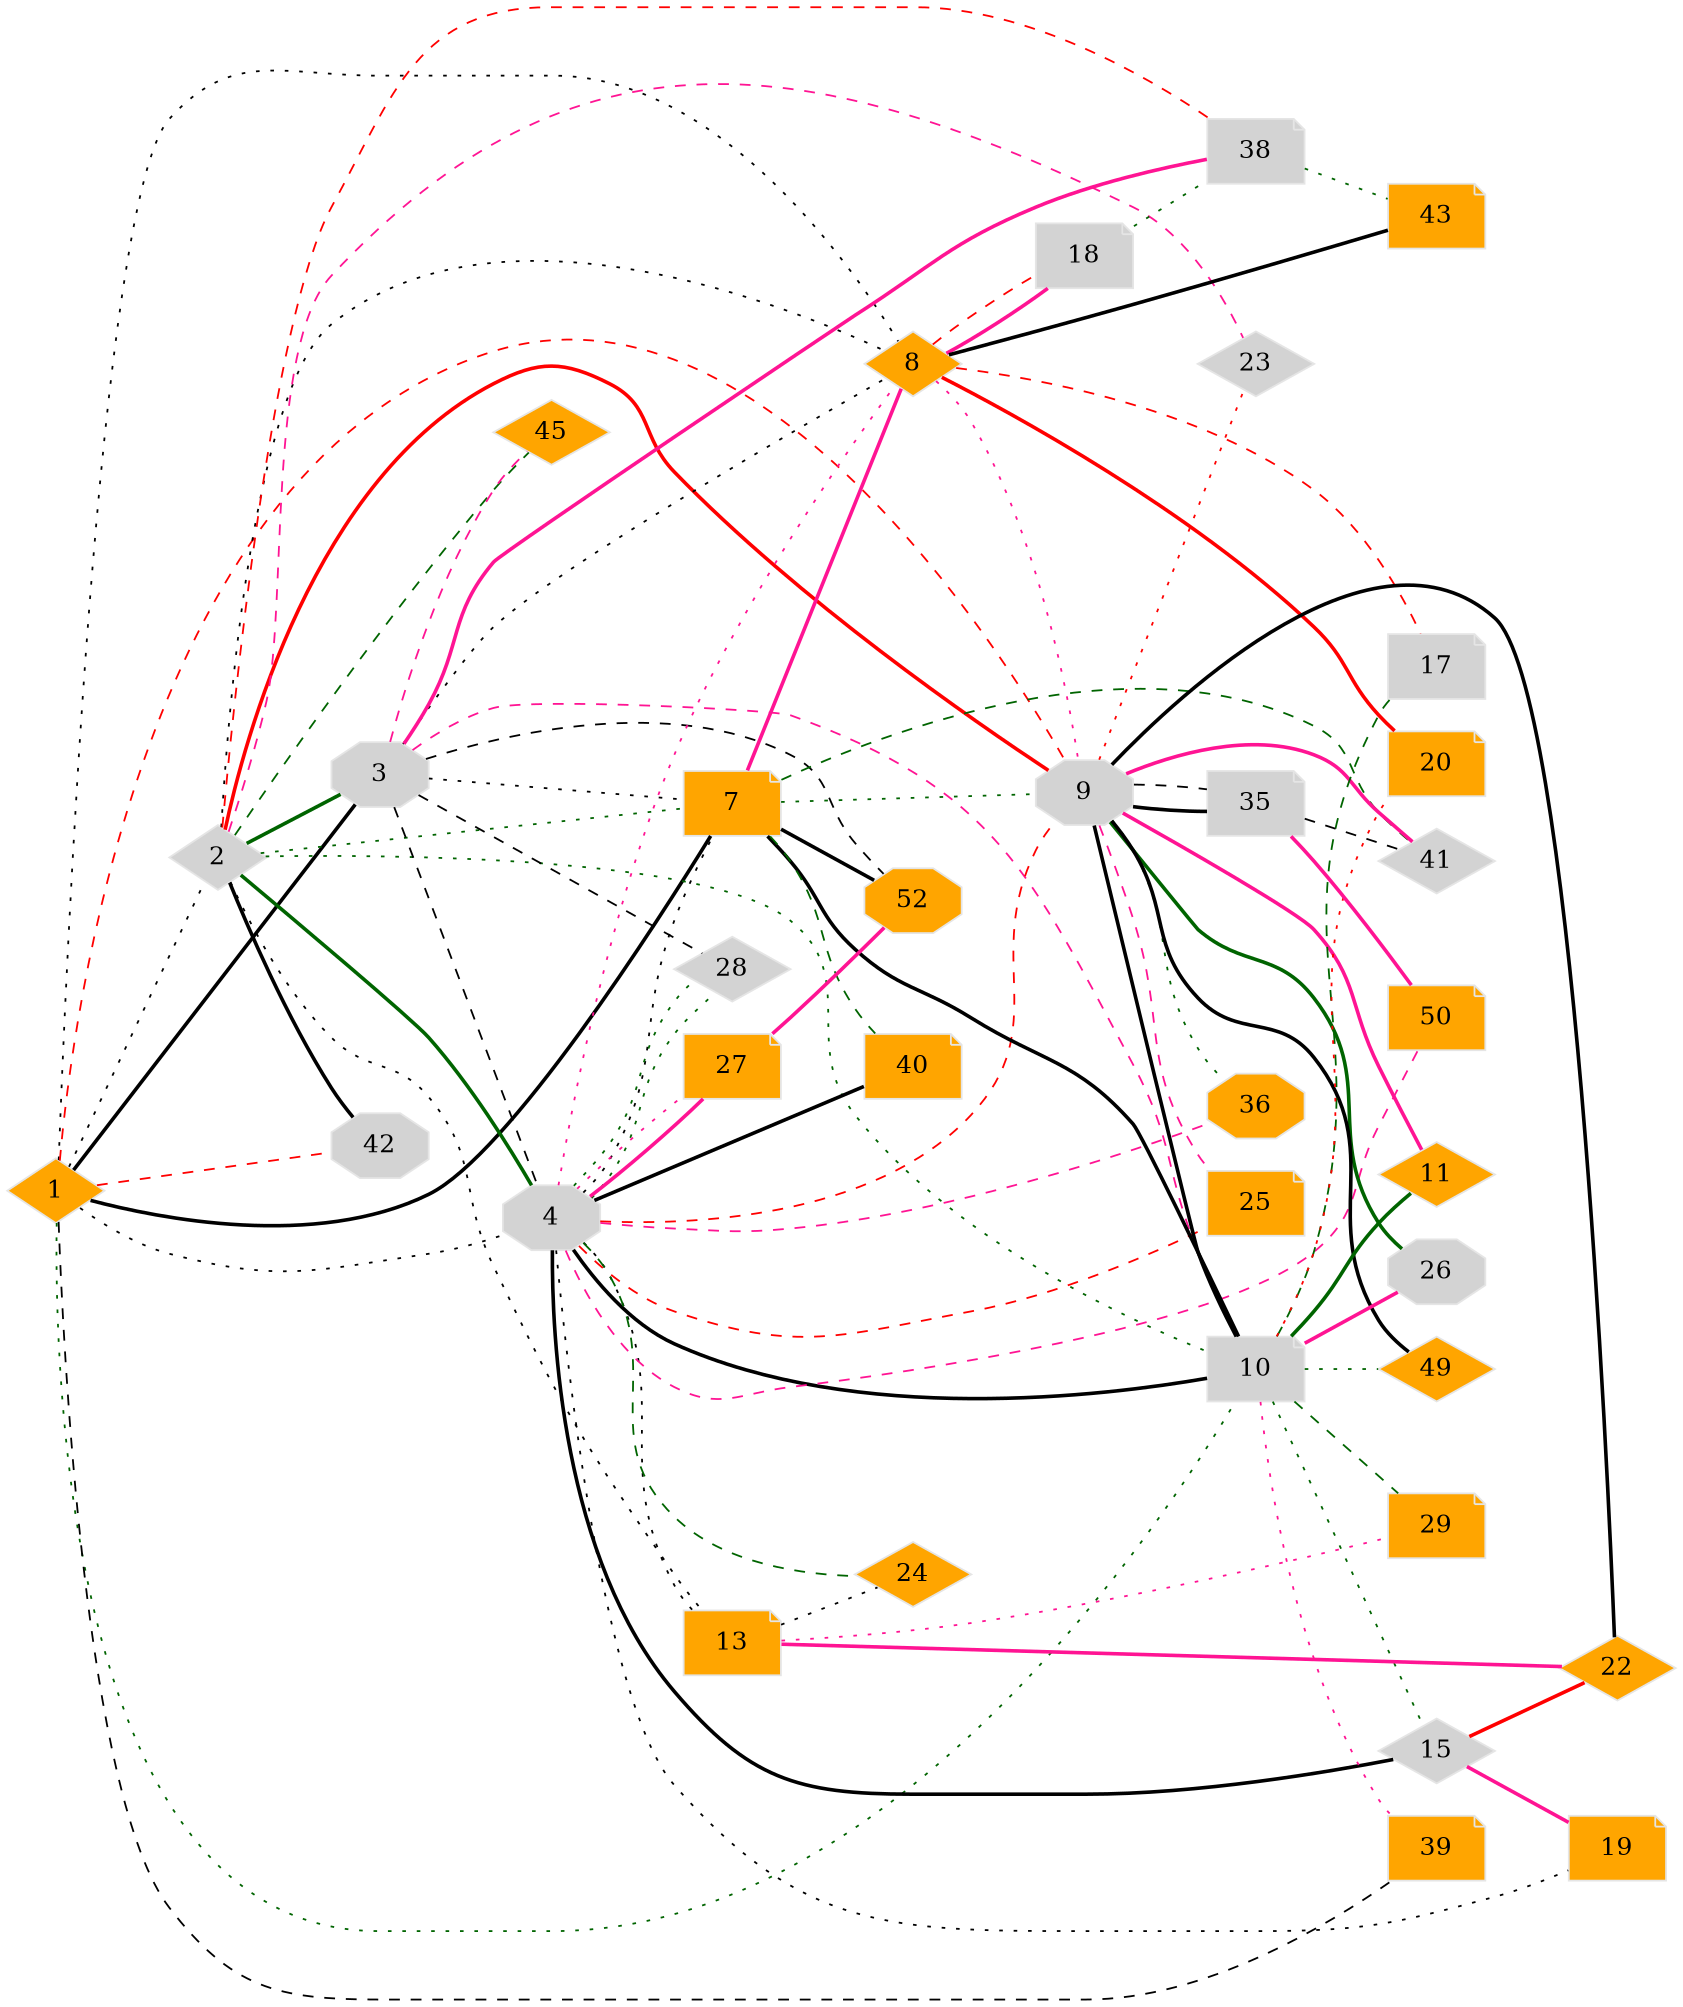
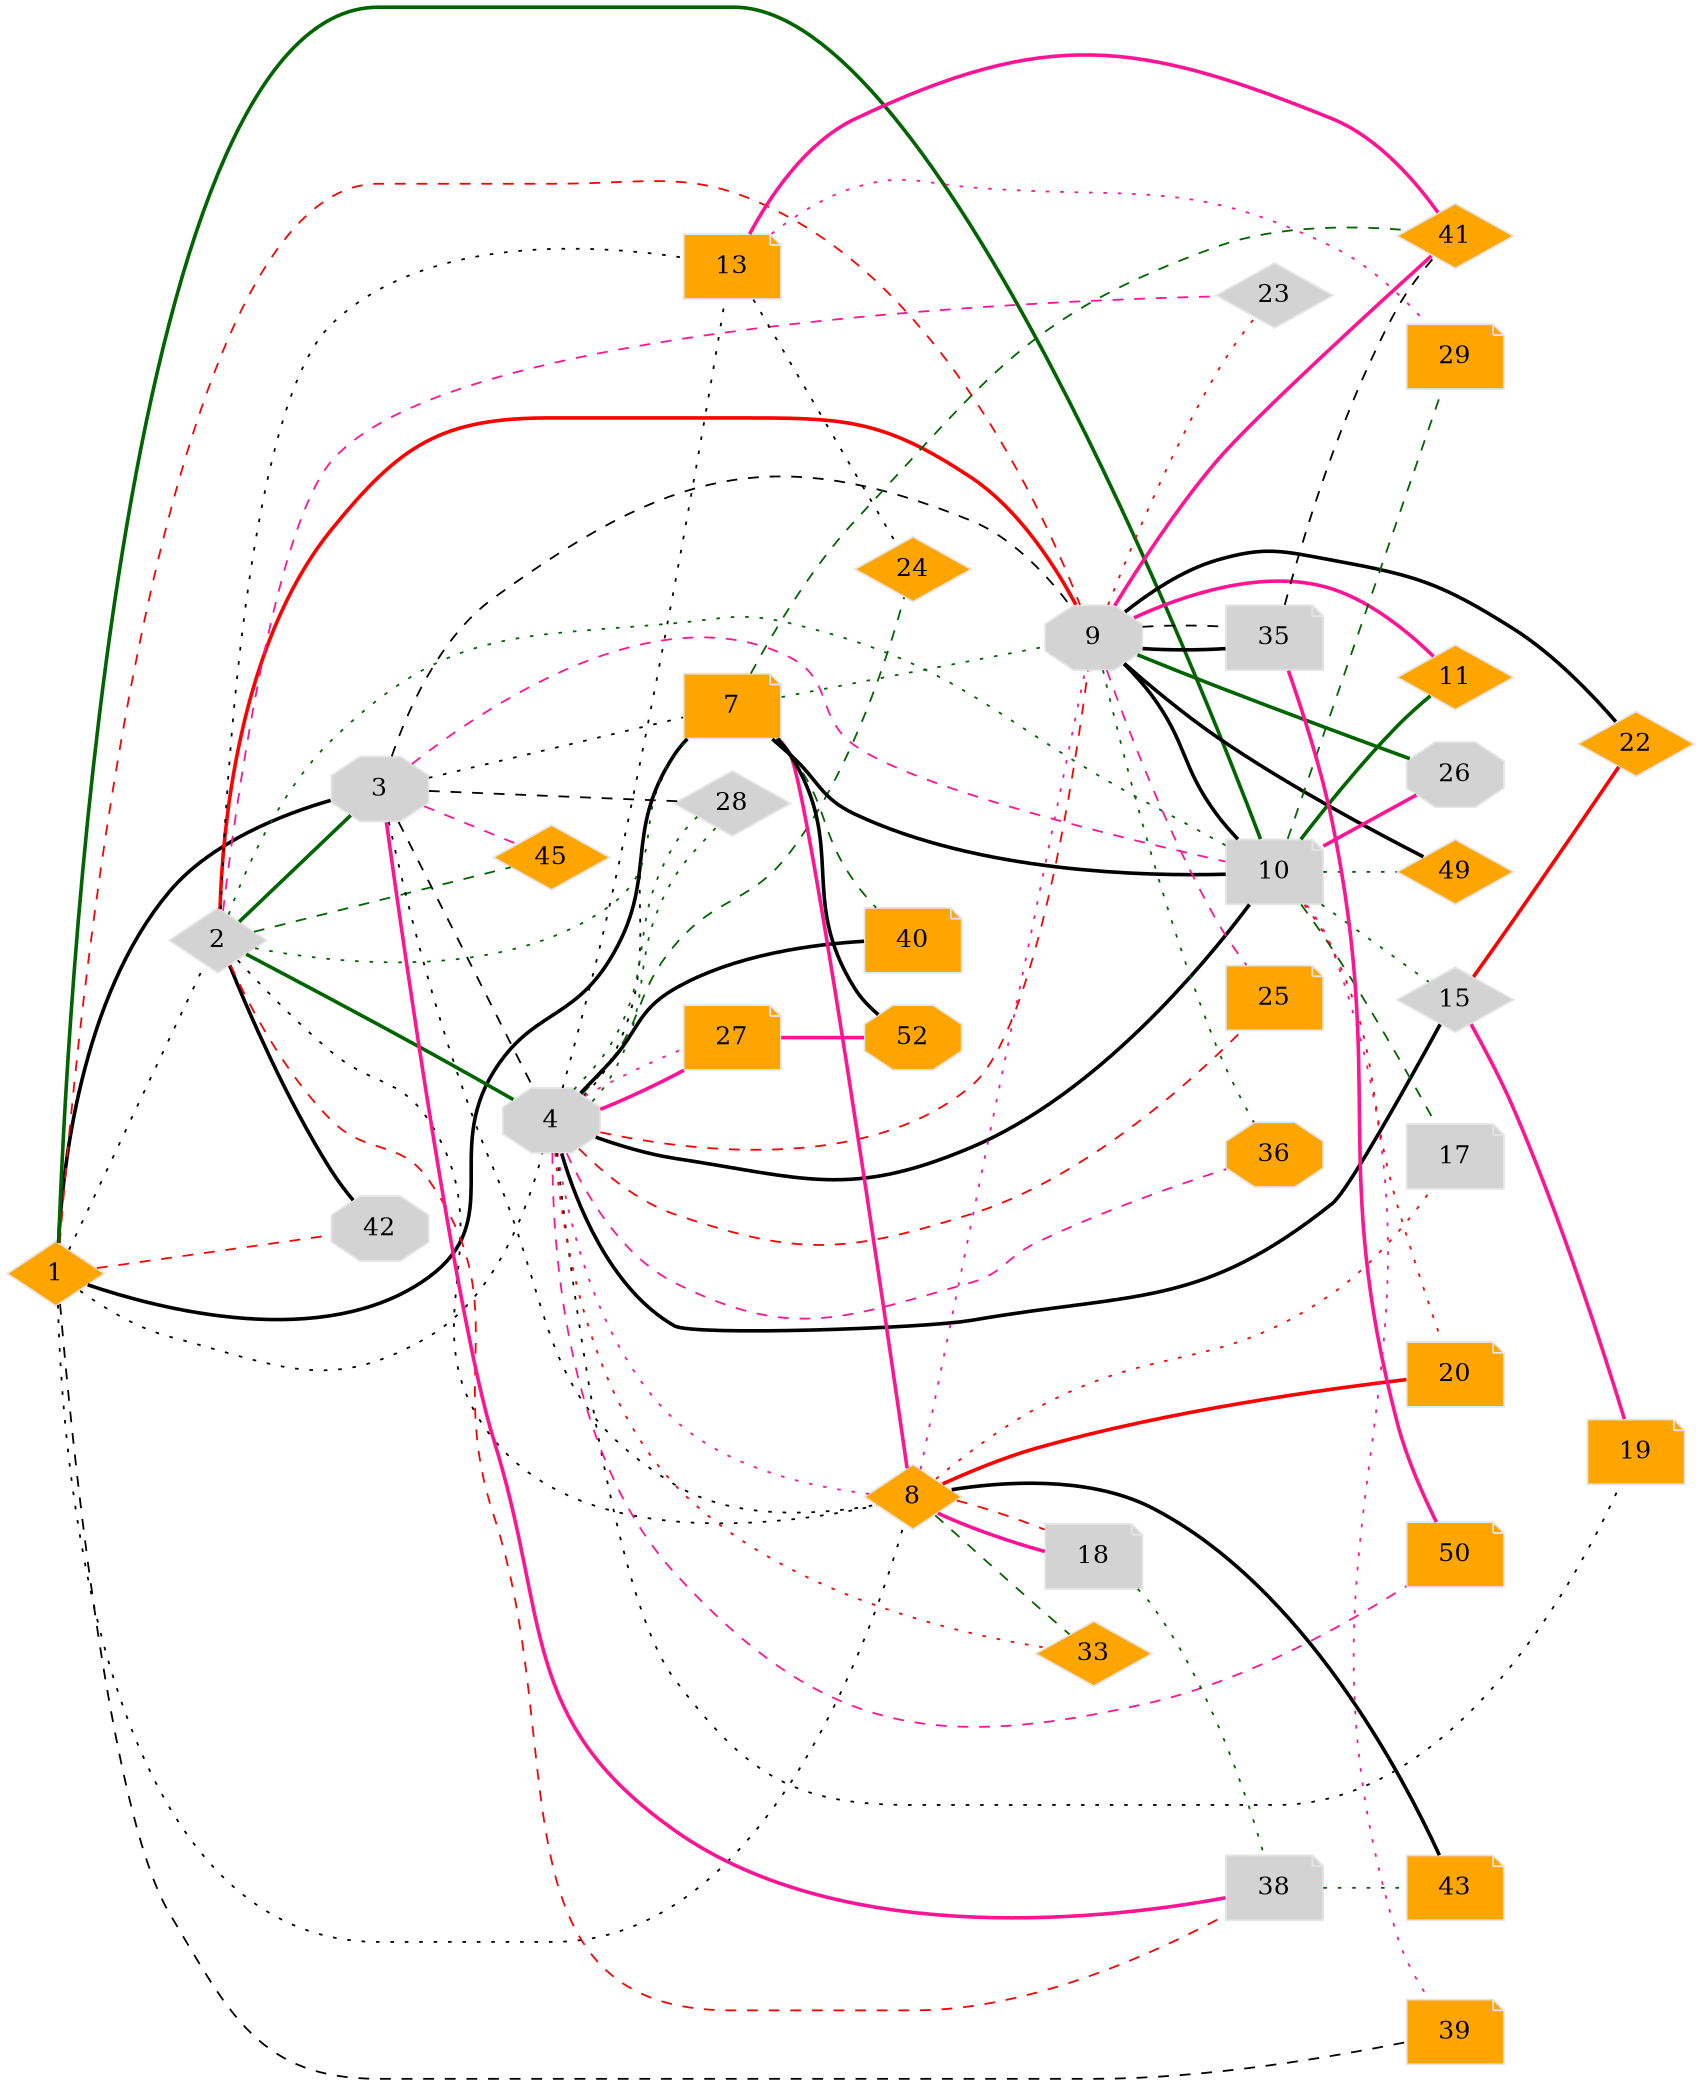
edge "8" -- "17": style dashed -> dotted
edge "3" -- "52": now "3" -- "9"
node "41": fillcolor lightgrey -> orange
node "33": added
edge "13" -- "22": now "13" -- "41"
edge "1" -- "10": style dotted -> bold
